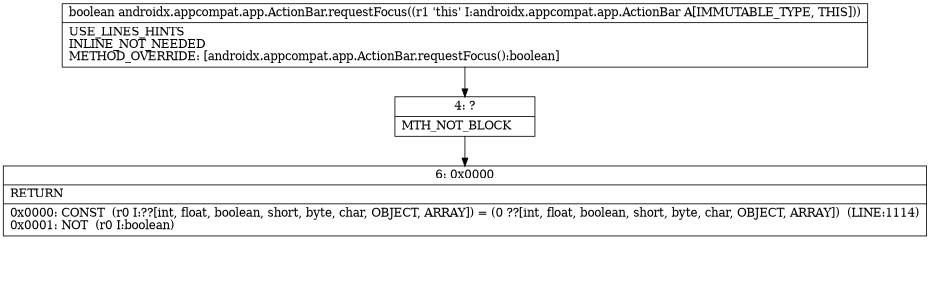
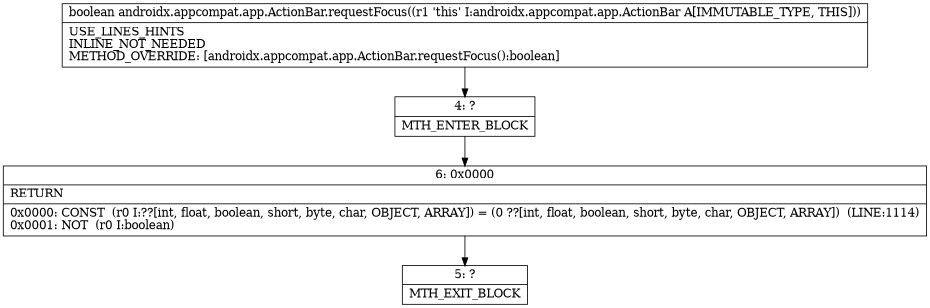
node "4: ?": text "MTH_NOT_BLOCK" -> "MTH_ENTER_BLOCK"
node "5: ?": added
